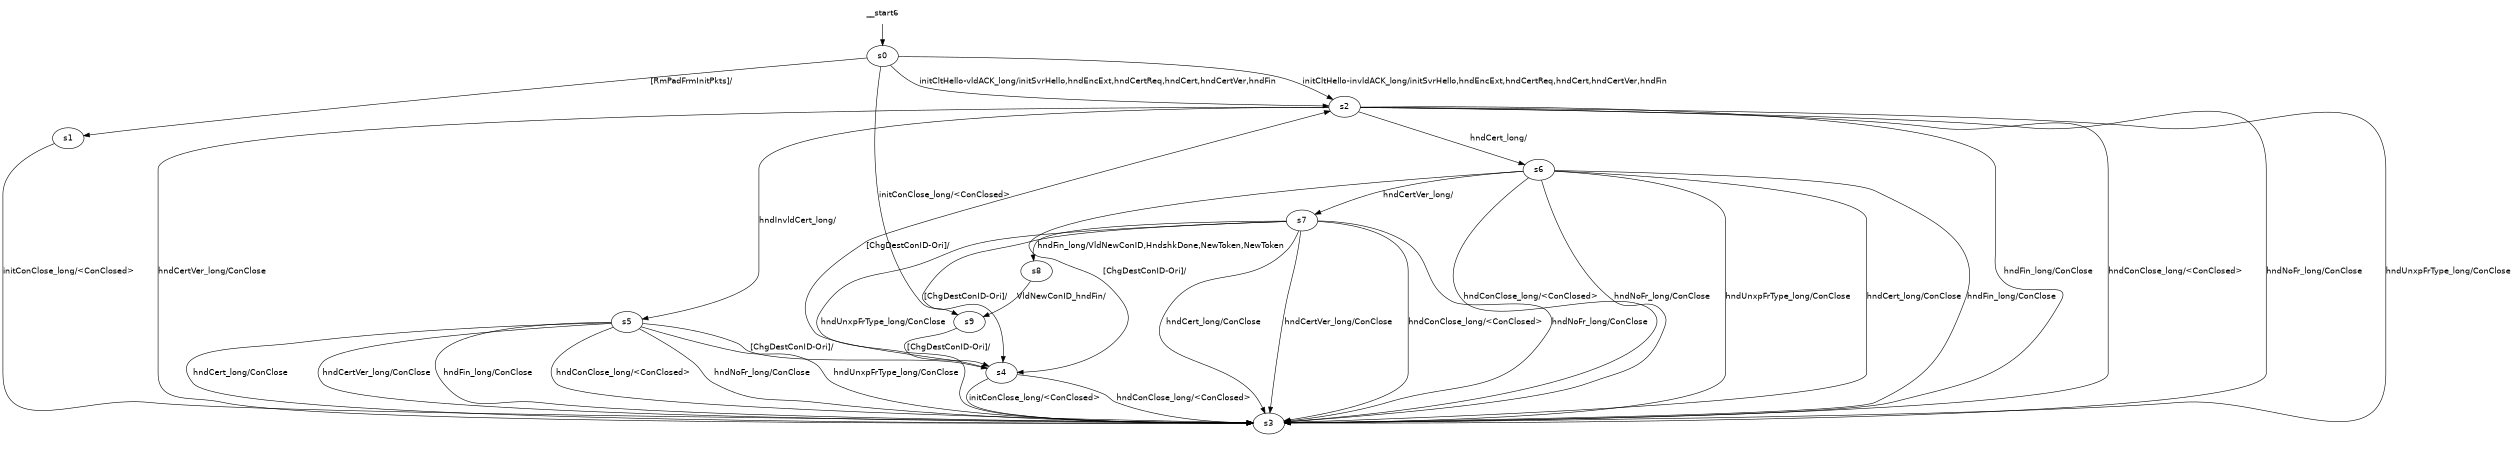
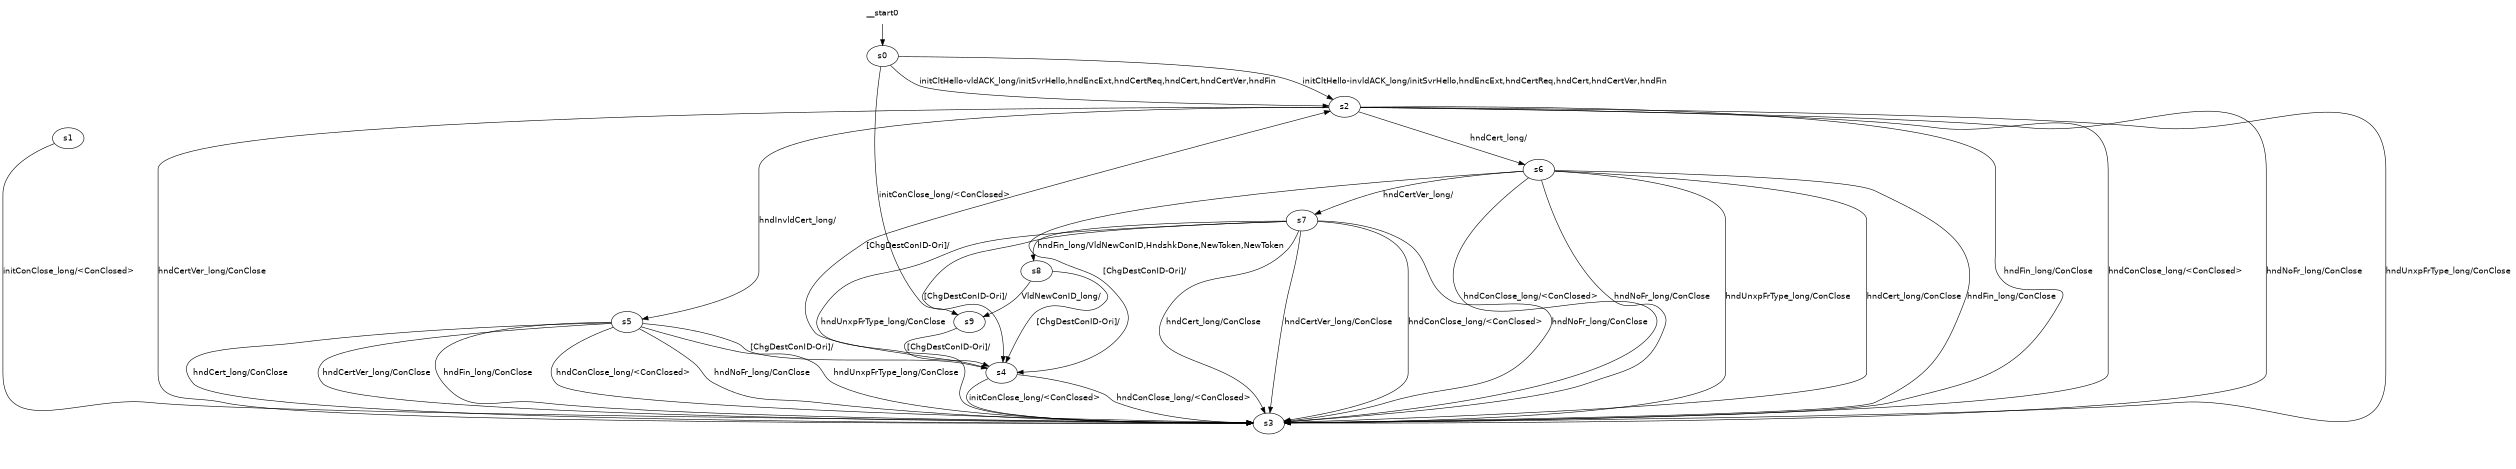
node "__start6": label "__start6" -> "__start0"
edge "s0" -> "s1": removed, label "[RmPadFrmInitPkts]/"
edge "s8" -> "s9": label "VldNewConID_hndFin/ " -> "VldNewConID_long/ "
edge "s8" -> "s4": added, label "[ChgDestConID-Ori]/"
